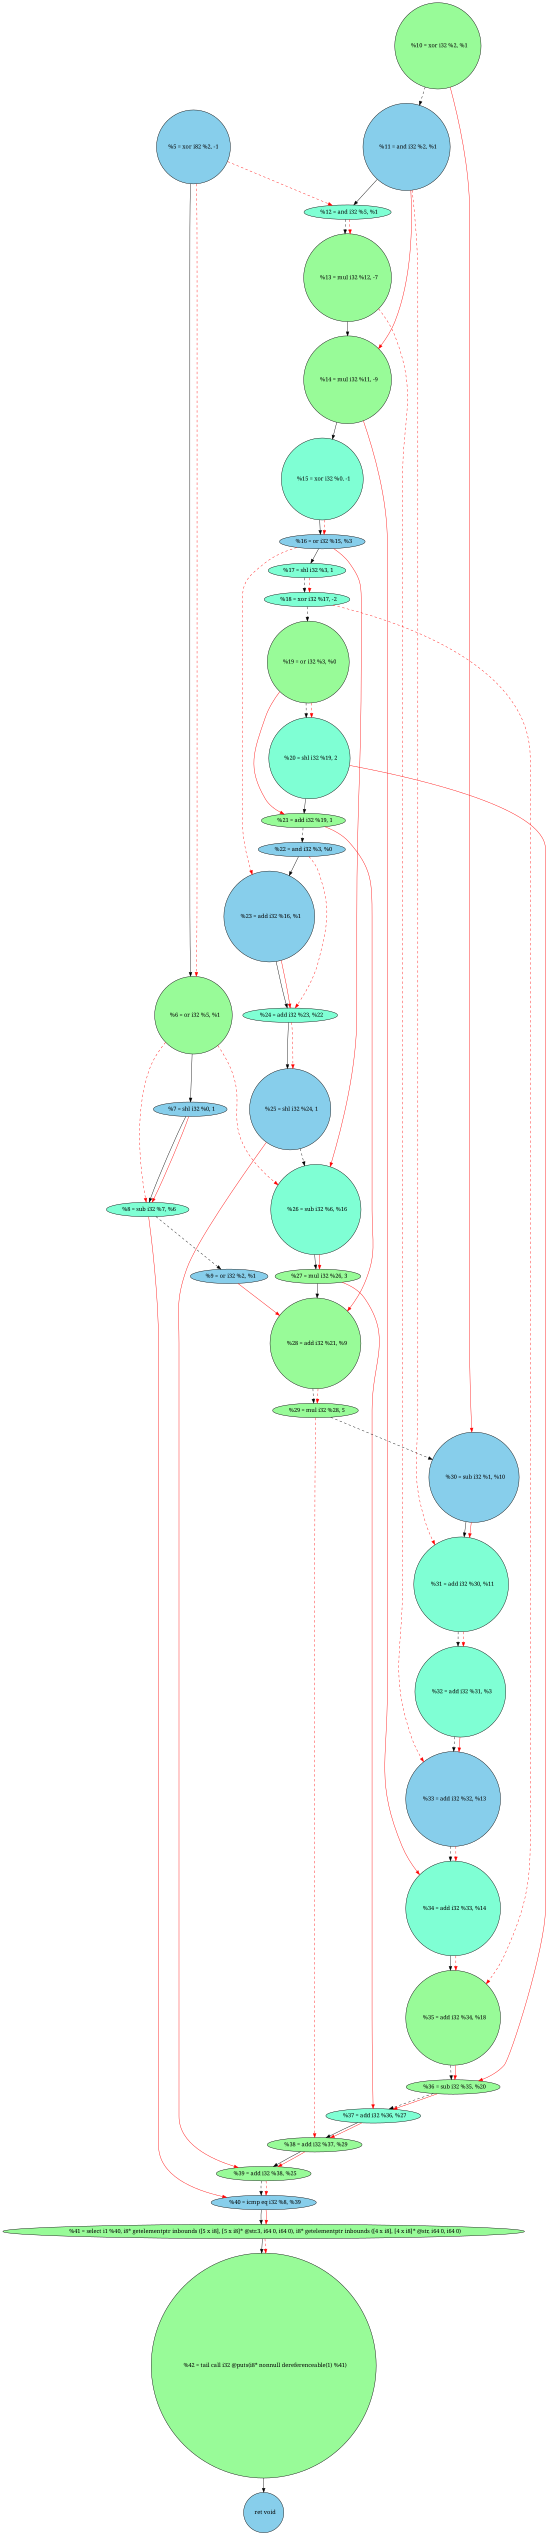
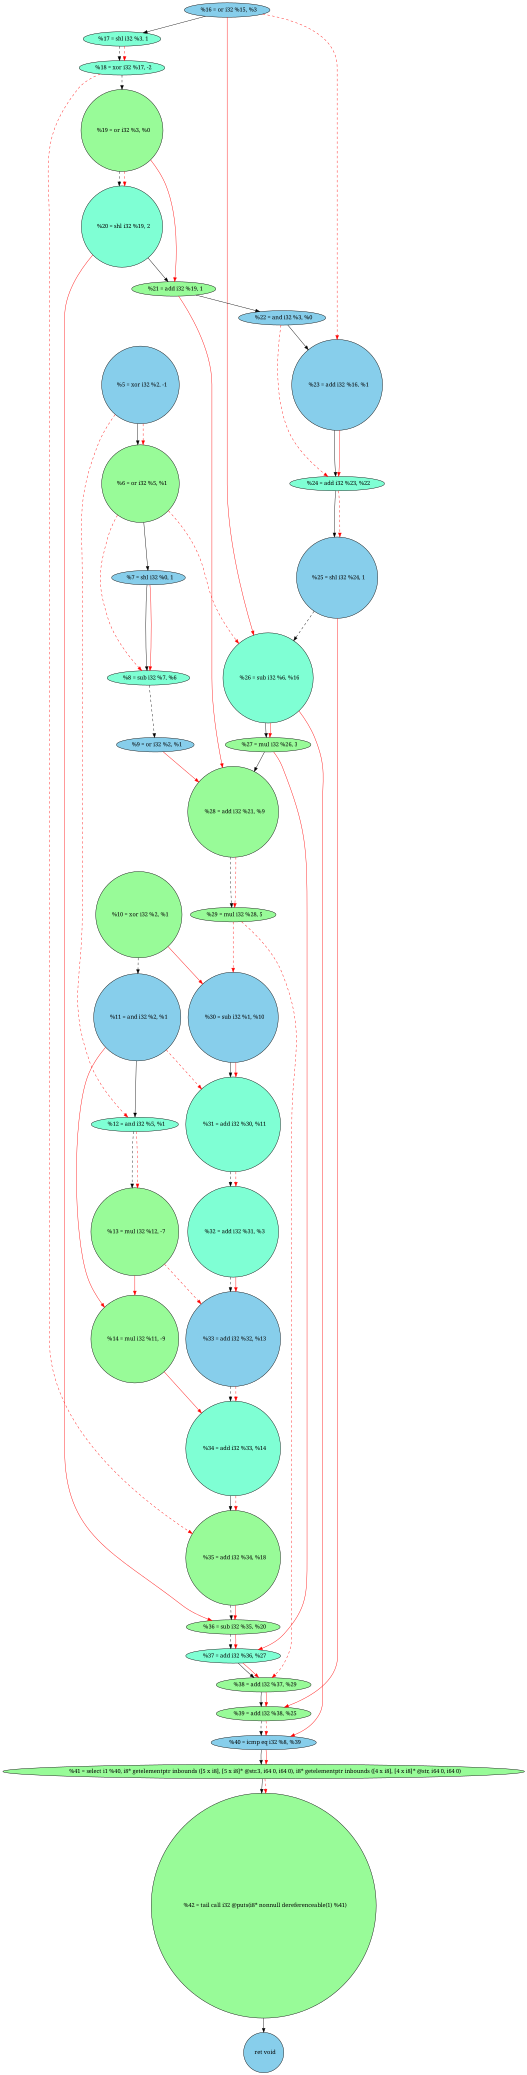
node "%5 = xor i82 %2, -1": label "%5 = xor i82 %2, -1" -> "%5 = xor i32 %2, -1"
edge "%13 = mul i32 %12, -7" -> "%14 = mul i32 %11, -9": color black -> red
node "%15 = xor i32 %0, -1": removed
edge "%21 = add i32 %19, 1" -> "%22 = and i32 %3, %0": style dashed -> solid
edge "%29 = mul i32 %28, 5" -> "%30 = sub i32 %1, %10": color black -> red
edge "%8 = sub i32 %7, %6" -> "%40 = icmp eq i32 %8, %39": now "%26 = sub i32 %6, %16" -> "%40 = icmp eq i32 %8, %39"
